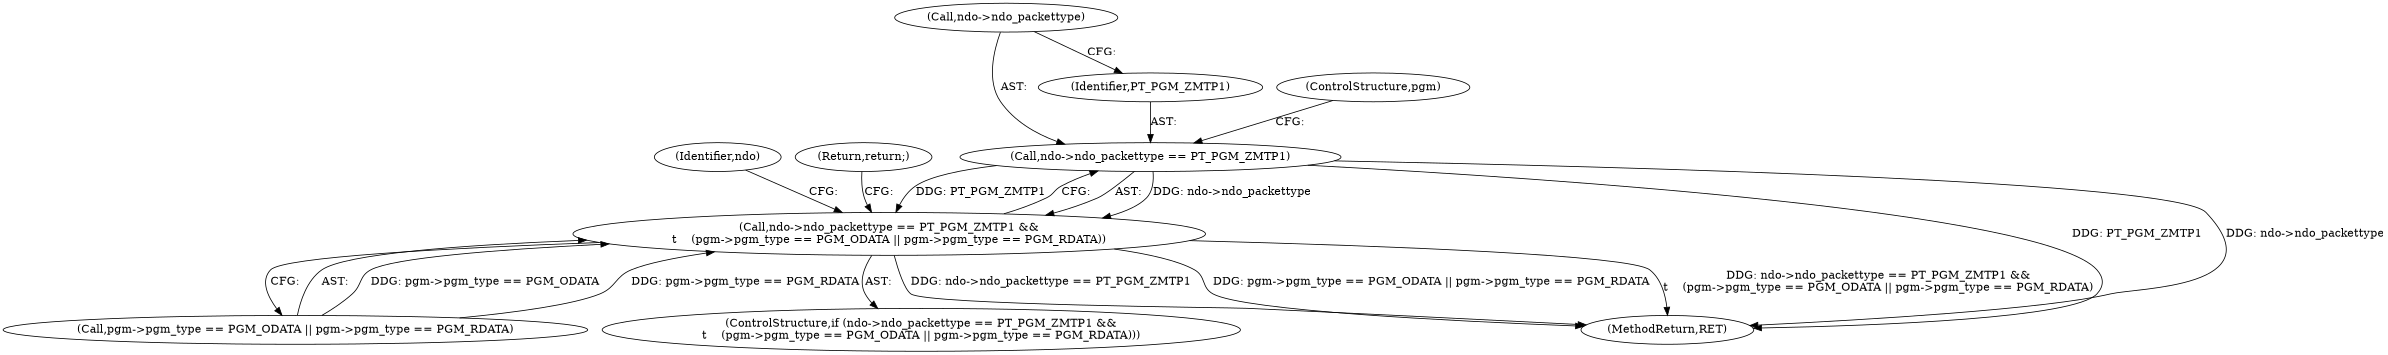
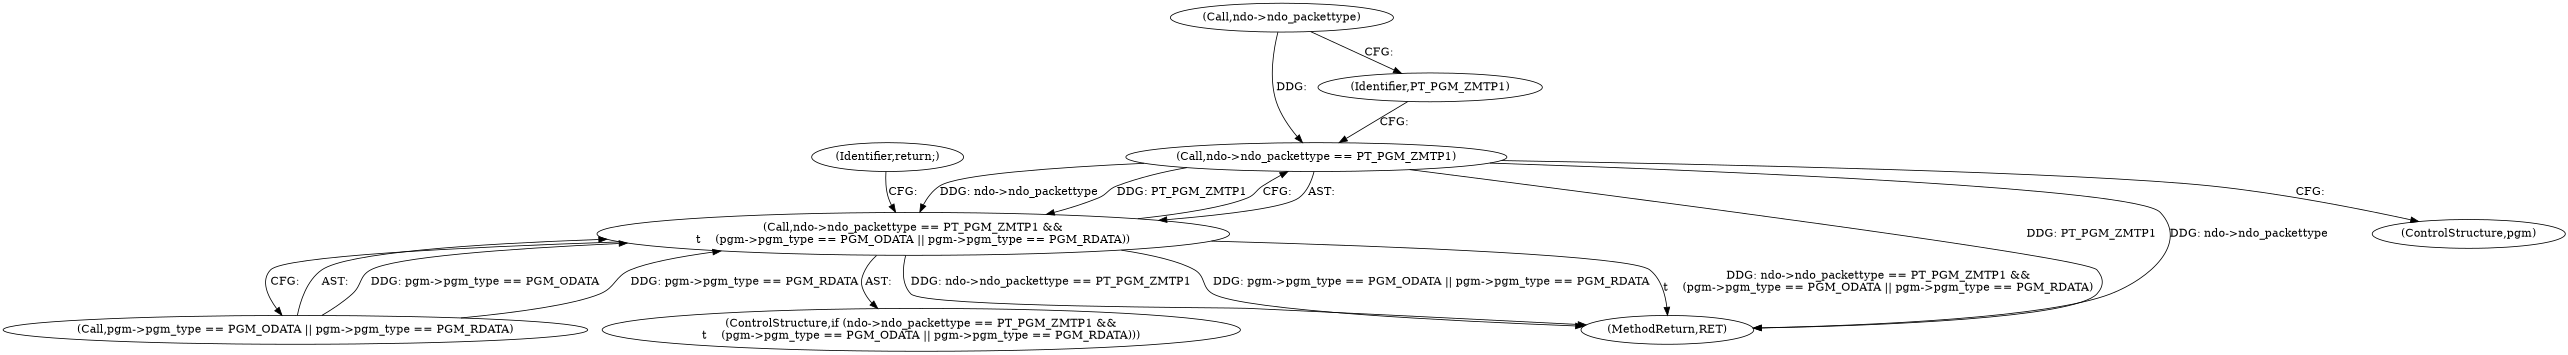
edge "(Call,ndo->ndo_packettype)" -> "(Call,ndo->ndo_packettype == PT_PGM_ZMTP1)": label "AST: " -> "DDG: "
edge "(ControlStructure,pgm)" -> "(Call,ndo->ndo_packettype == PT_PGM_ZMTP1)": reversed
edge "(Identifier,PT_PGM_ZMTP1)" -> "(Call,ndo->ndo_packettype == PT_PGM_ZMTP1)": label "AST: " -> "CFG: "
node "(Identifier,ndo)": removed
node "(Return,return;)": label "(Return,return;)" -> "(Identifier,return;)"
